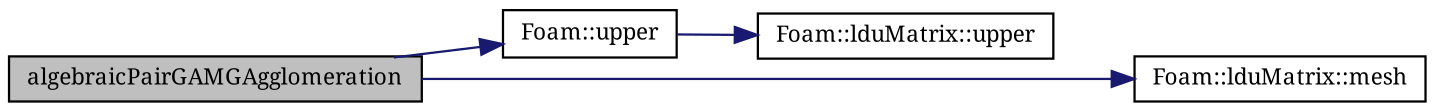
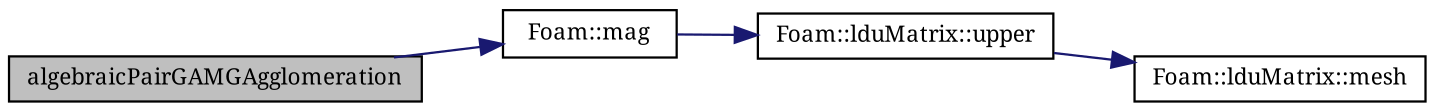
node "Foam::upper": label "Foam::upper" -> "Foam::mag"
edge "algebraicPairGAMGAgglomeration" -> "Foam::lduMatrix::mesh": now "Foam::lduMatrix::upper" -> "Foam::lduMatrix::mesh"
